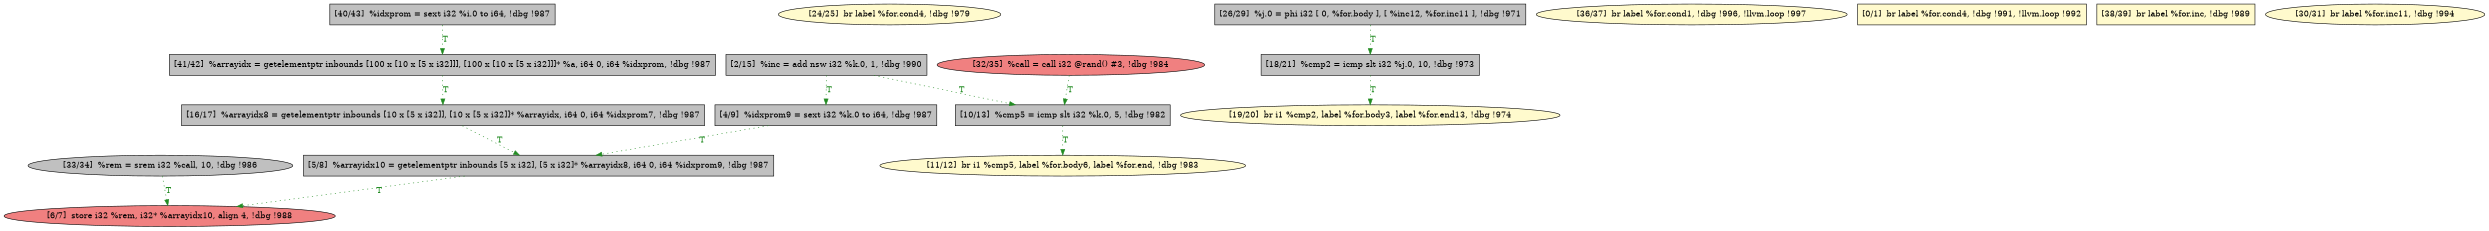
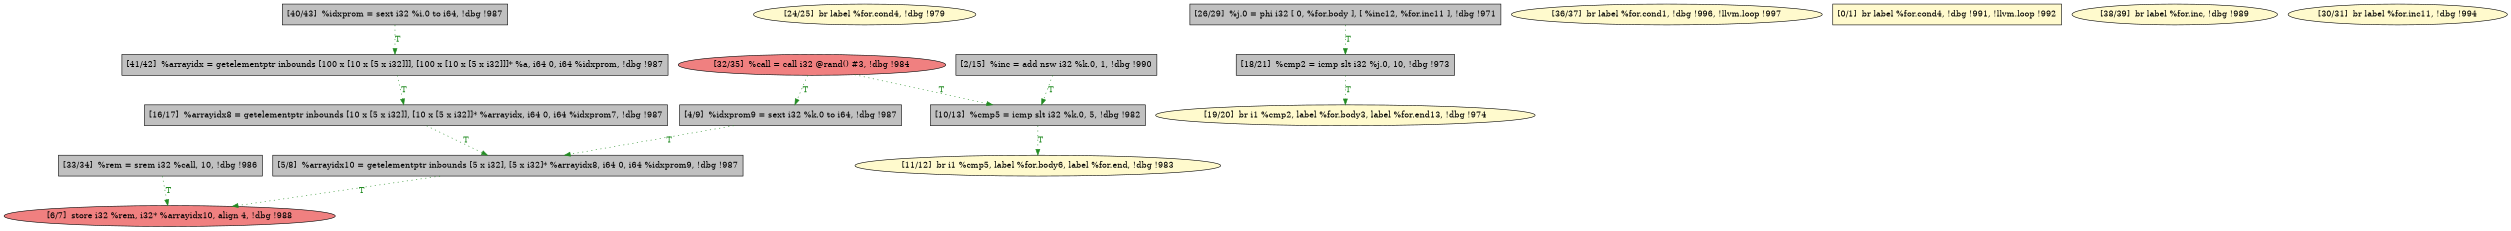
node "[38/39]  br label %for.inc, !dbg !989": shape box -> ellipse
edge "[2/15]  %inc = add nsw i32 %k.0, 1, !dbg !990" -> "[4/9]  %idxprom9 = sext i32 %k.0 to i64, !dbg !987": now "[32/35]  %call = call i32 @rand() #3, !dbg !984" -> "[4/9]  %idxprom9 = sext i32 %k.0 to i64, !dbg !987"
node "[33/34]  %rem = srem i32 %call, 10, !dbg !986": shape ellipse -> box
